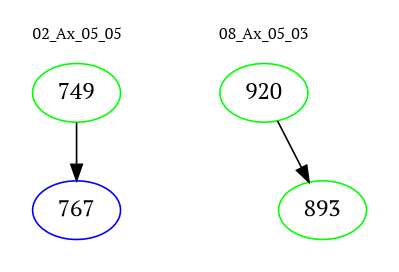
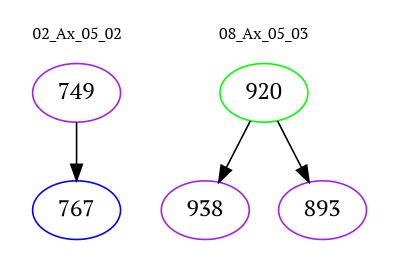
cluster "02_Ax_05_05": label "02_Ax_05_05" -> "02_Ax_05_02"
node "749": color green -> purple
node "938": added
node "893": color green -> purple
